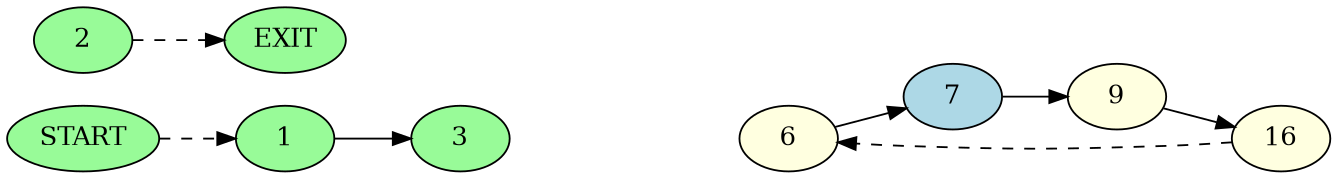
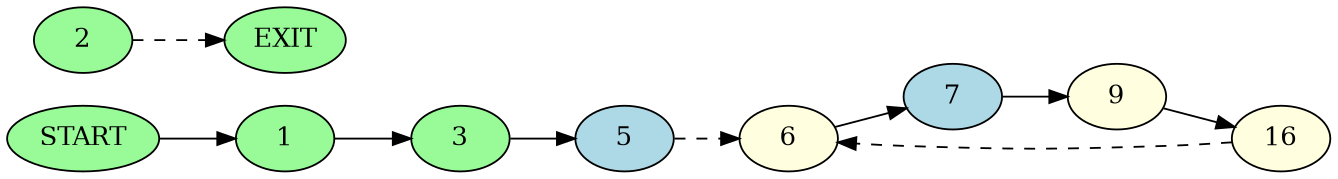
edge "START" -> "1": style dashed -> solid
node "5": added
